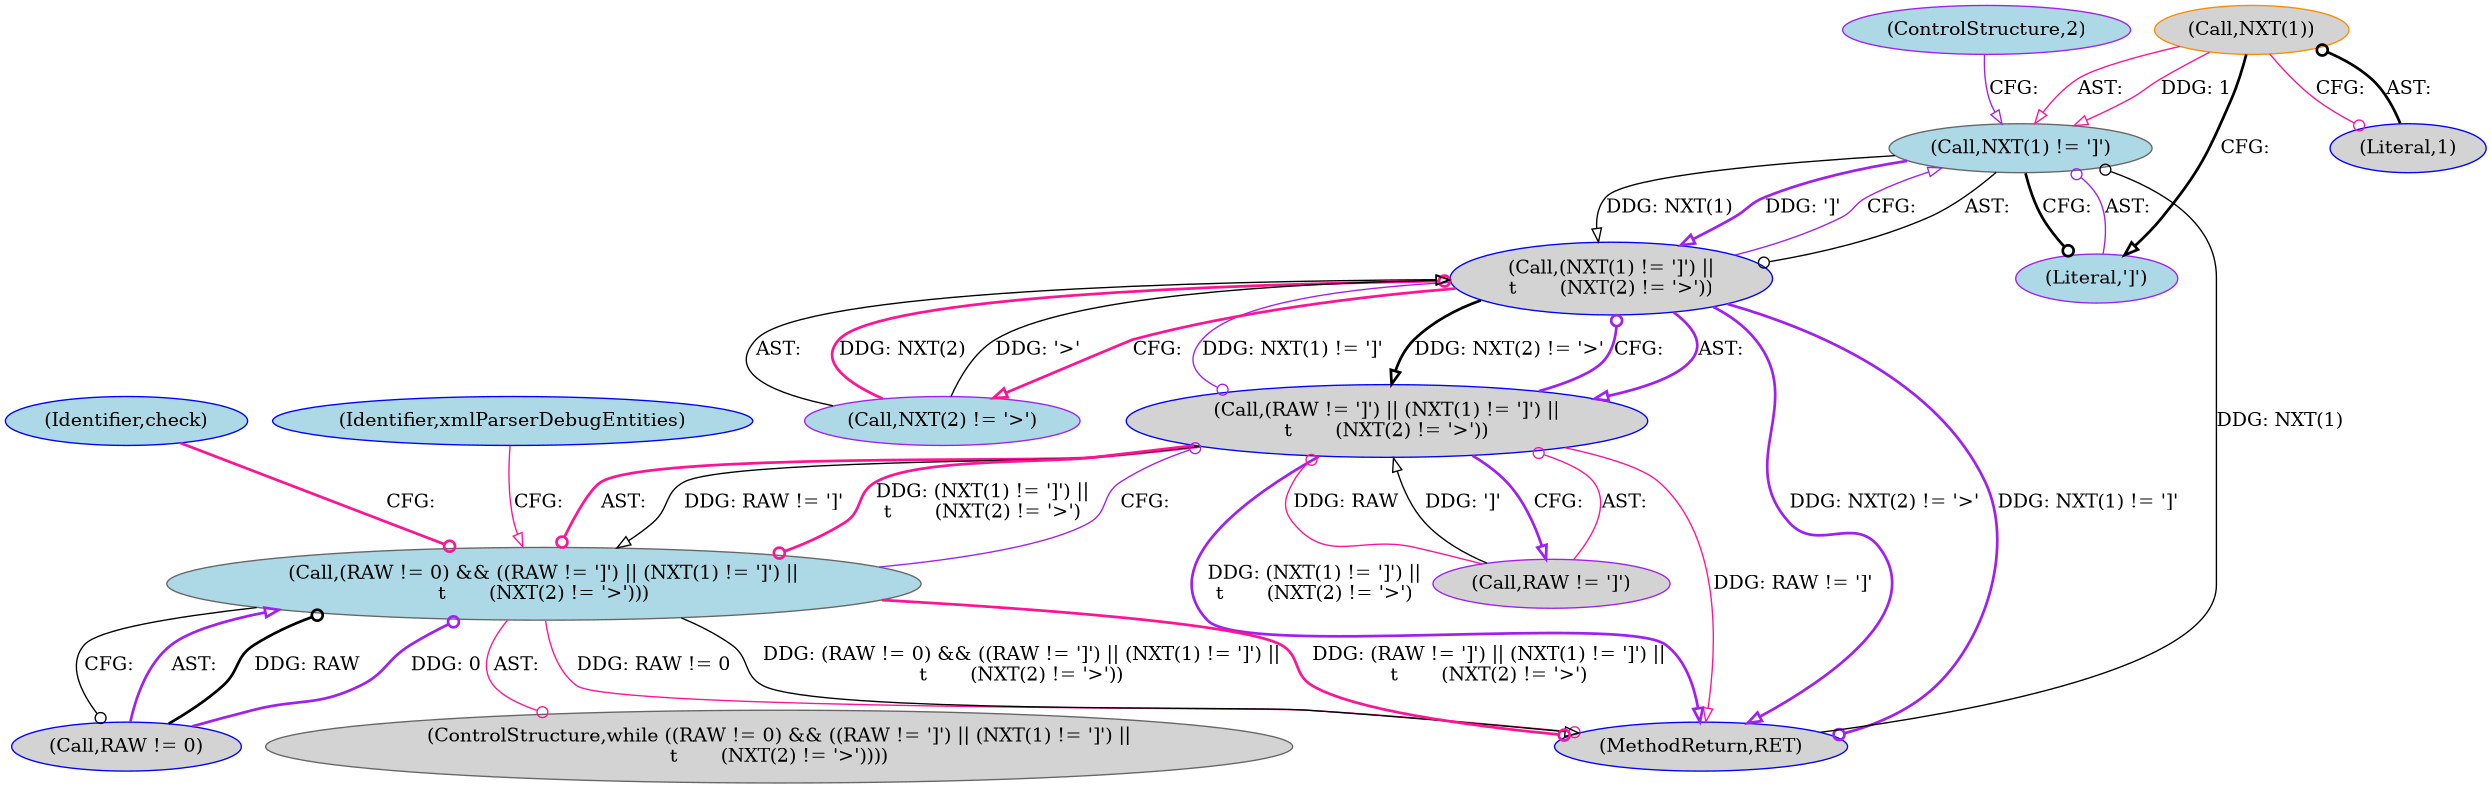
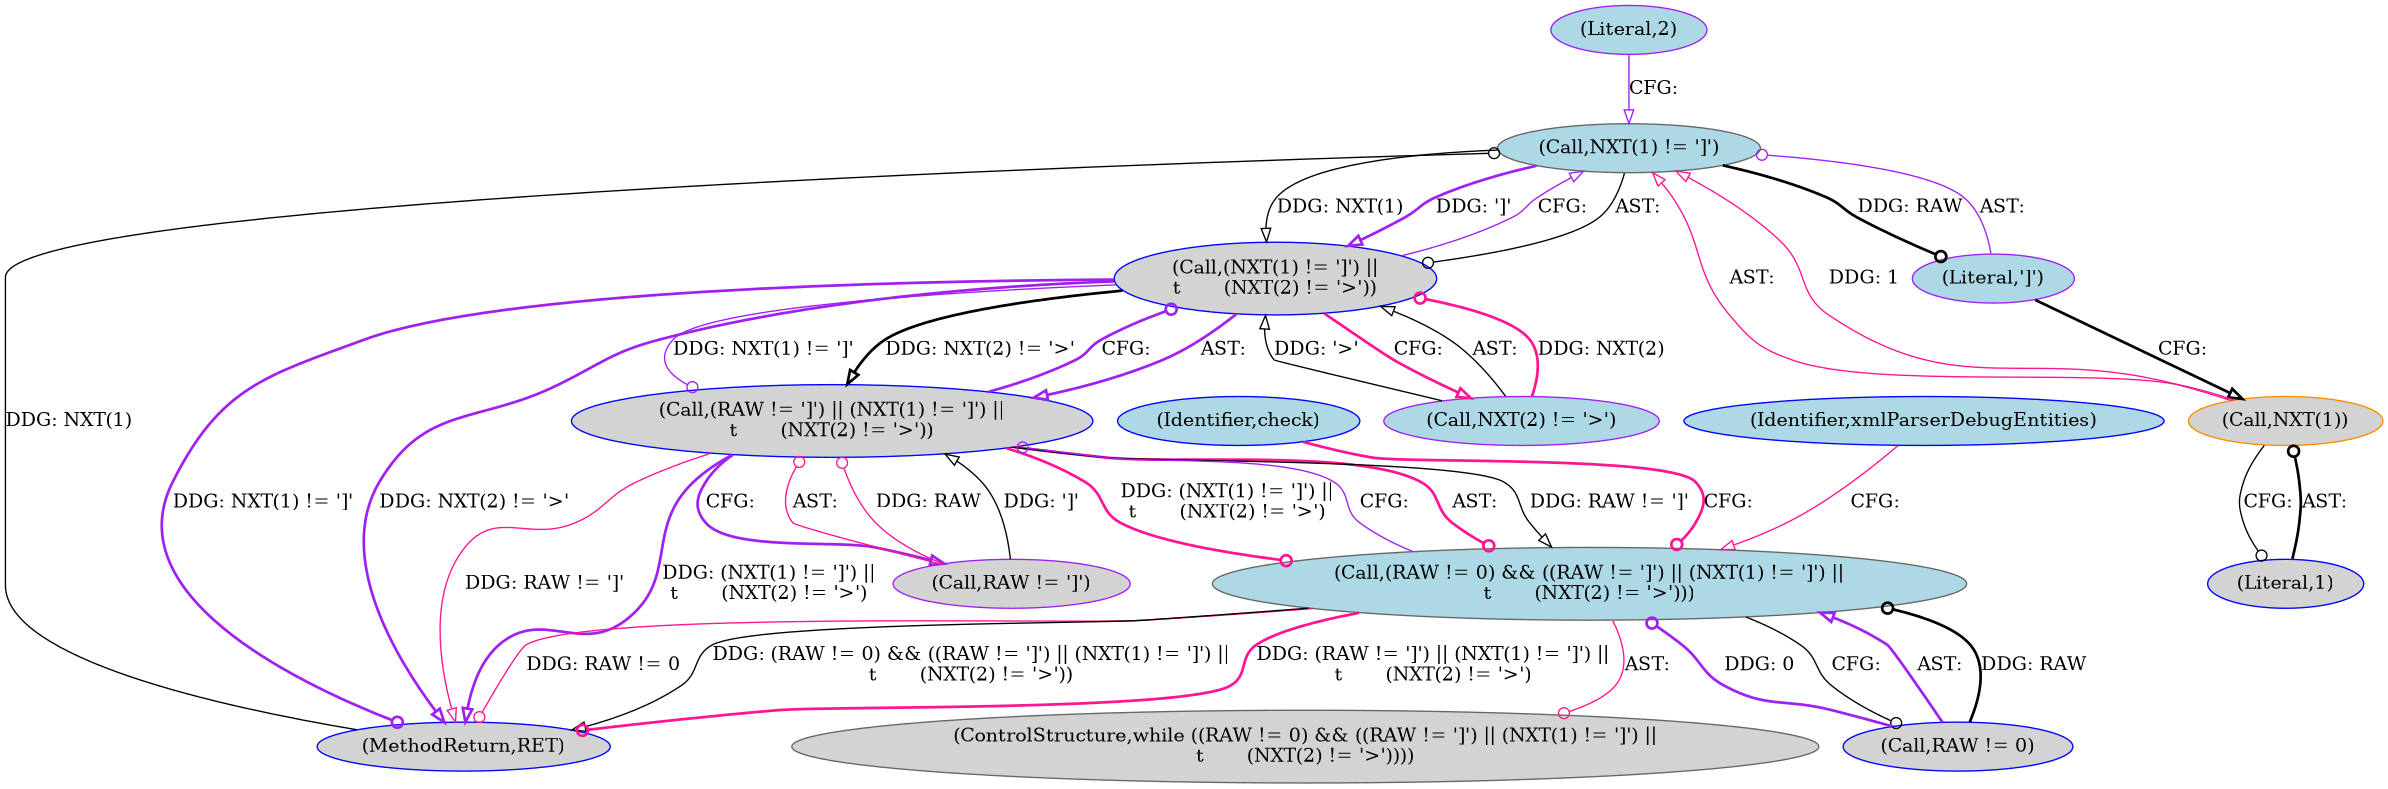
node "(ControlStructure,2)": label "(ControlStructure,2)" -> "(Literal,2)"
edge "(Call,NXT(1))" -> "(Literal,1)": color deeppink -> black
edge "(Call,NXT(1))" -> "(Literal,']')": reversed
edge "(Call,NXT(1) != ']')" -> "(Literal,']')": label "CFG: " -> "DDG: RAW"
